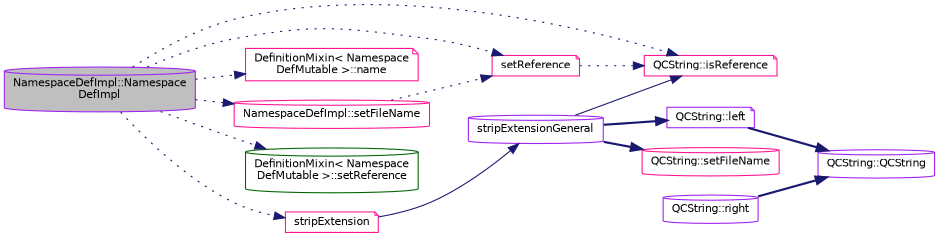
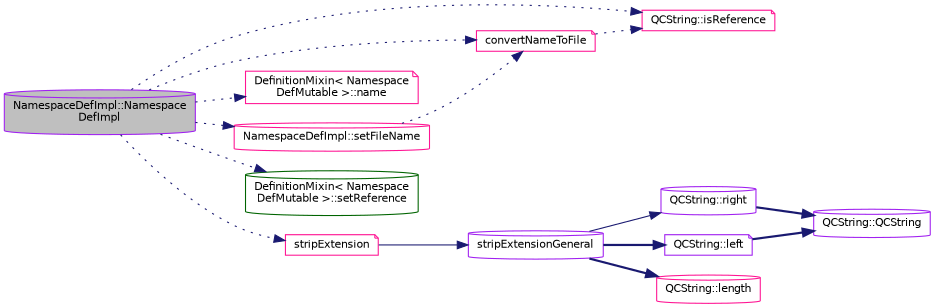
node "setReference": label "setReference" -> "convertNameToFile"
edge "stripExtensionGeneral" -> "QCString::isReference": now "stripExtensionGeneral" -> "QCString::right"
node "QCString::setFileName": label "QCString::setFileName" -> "QCString::length"
